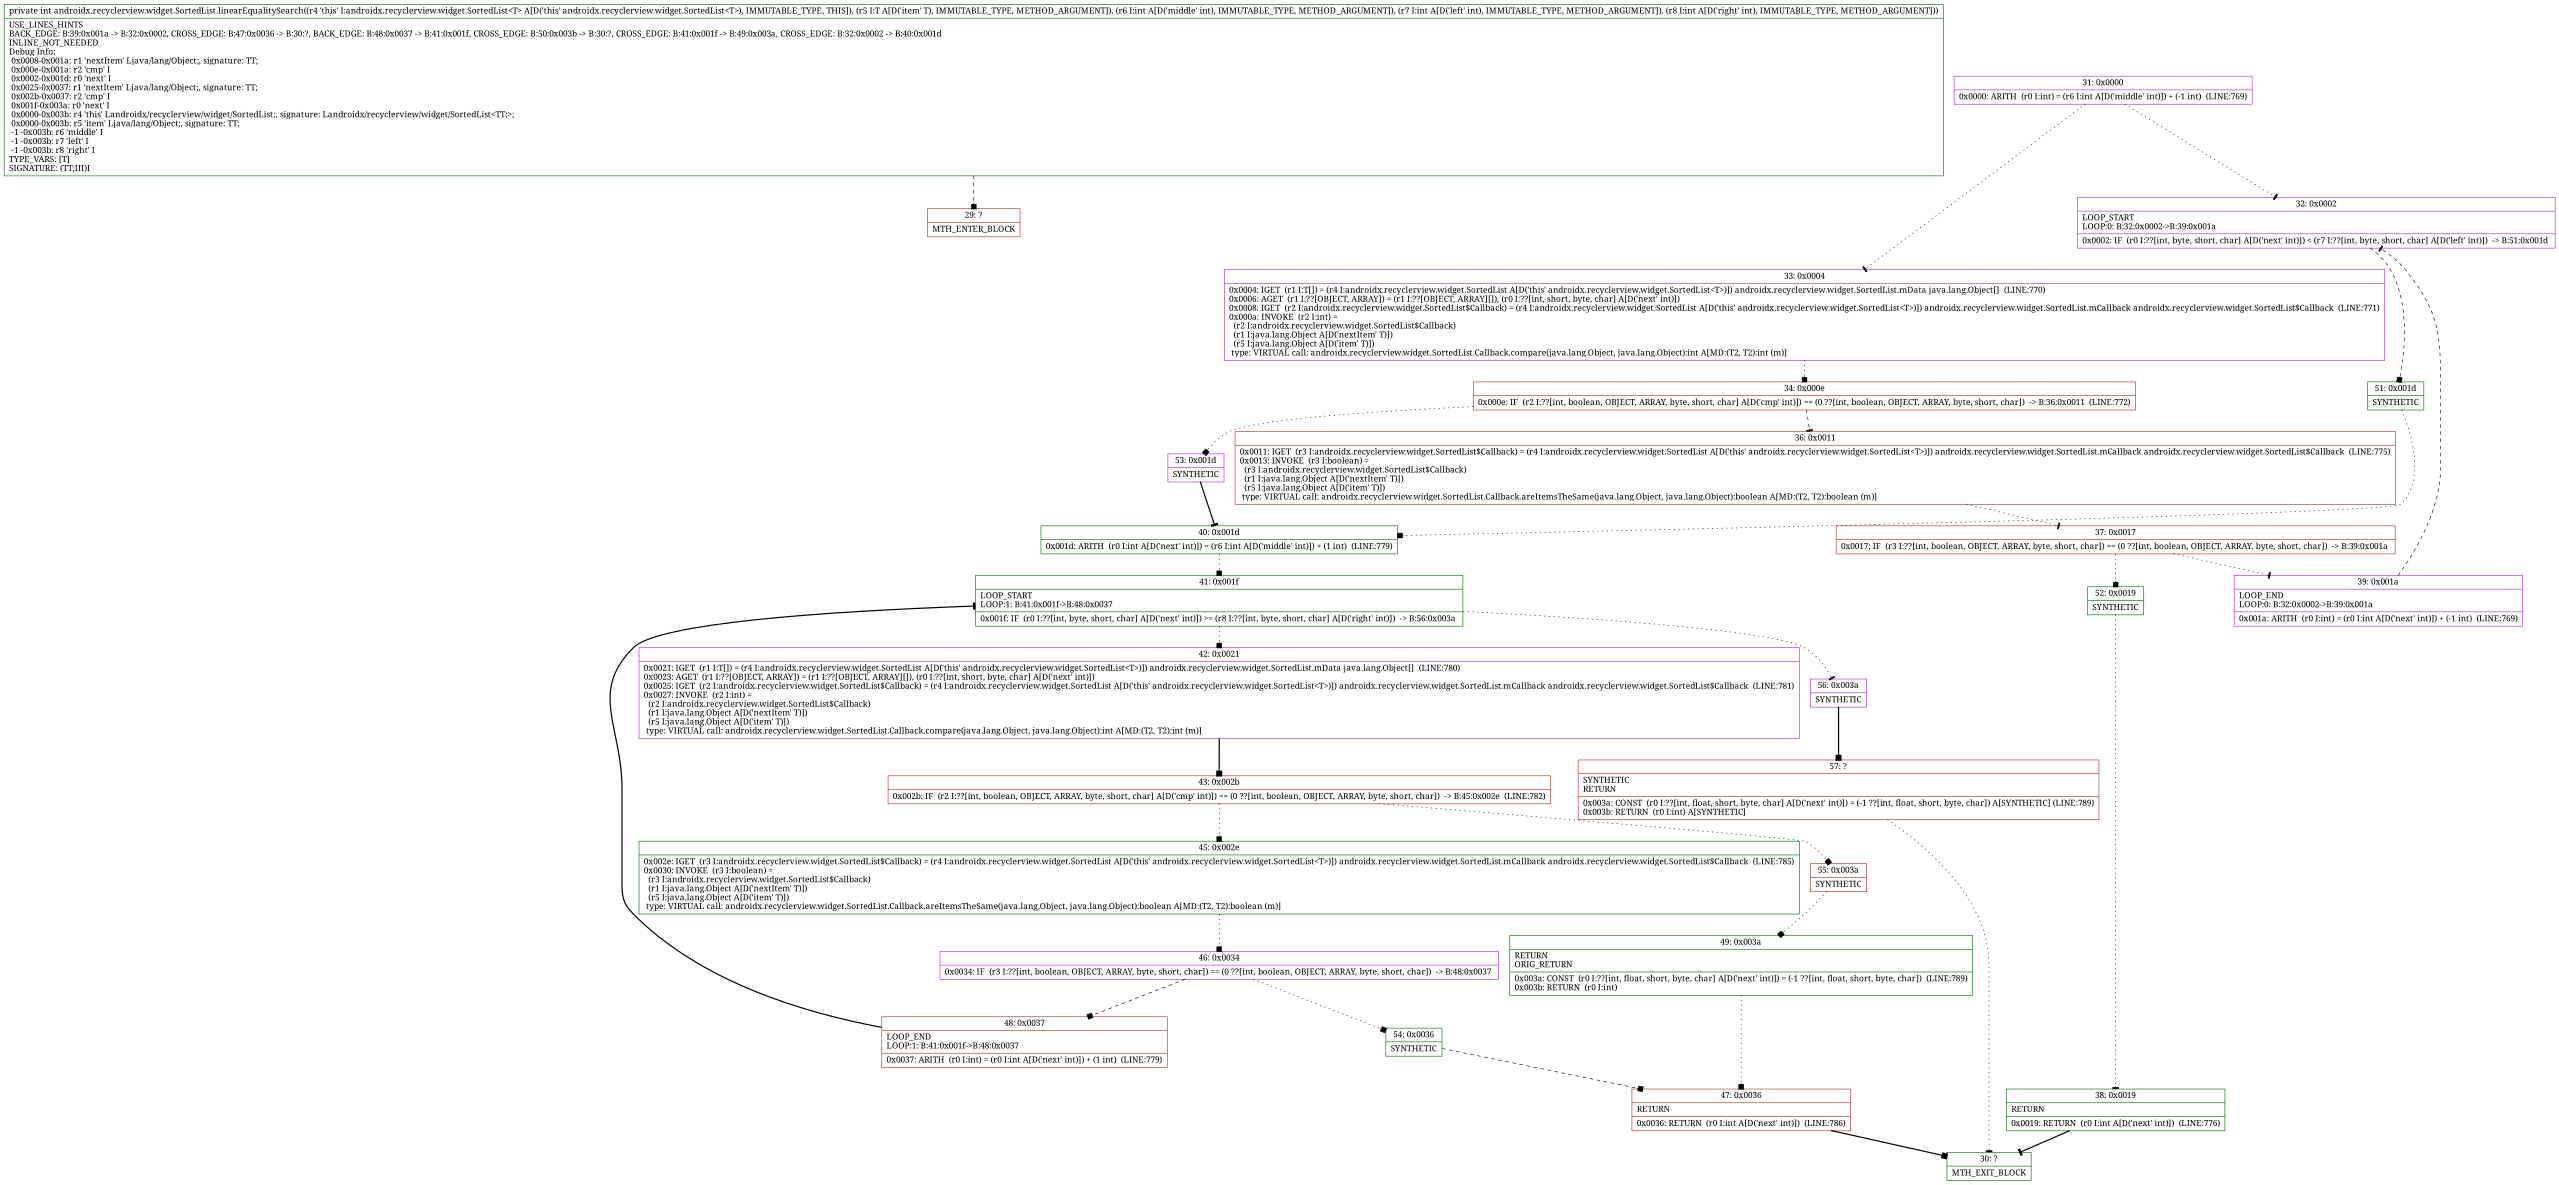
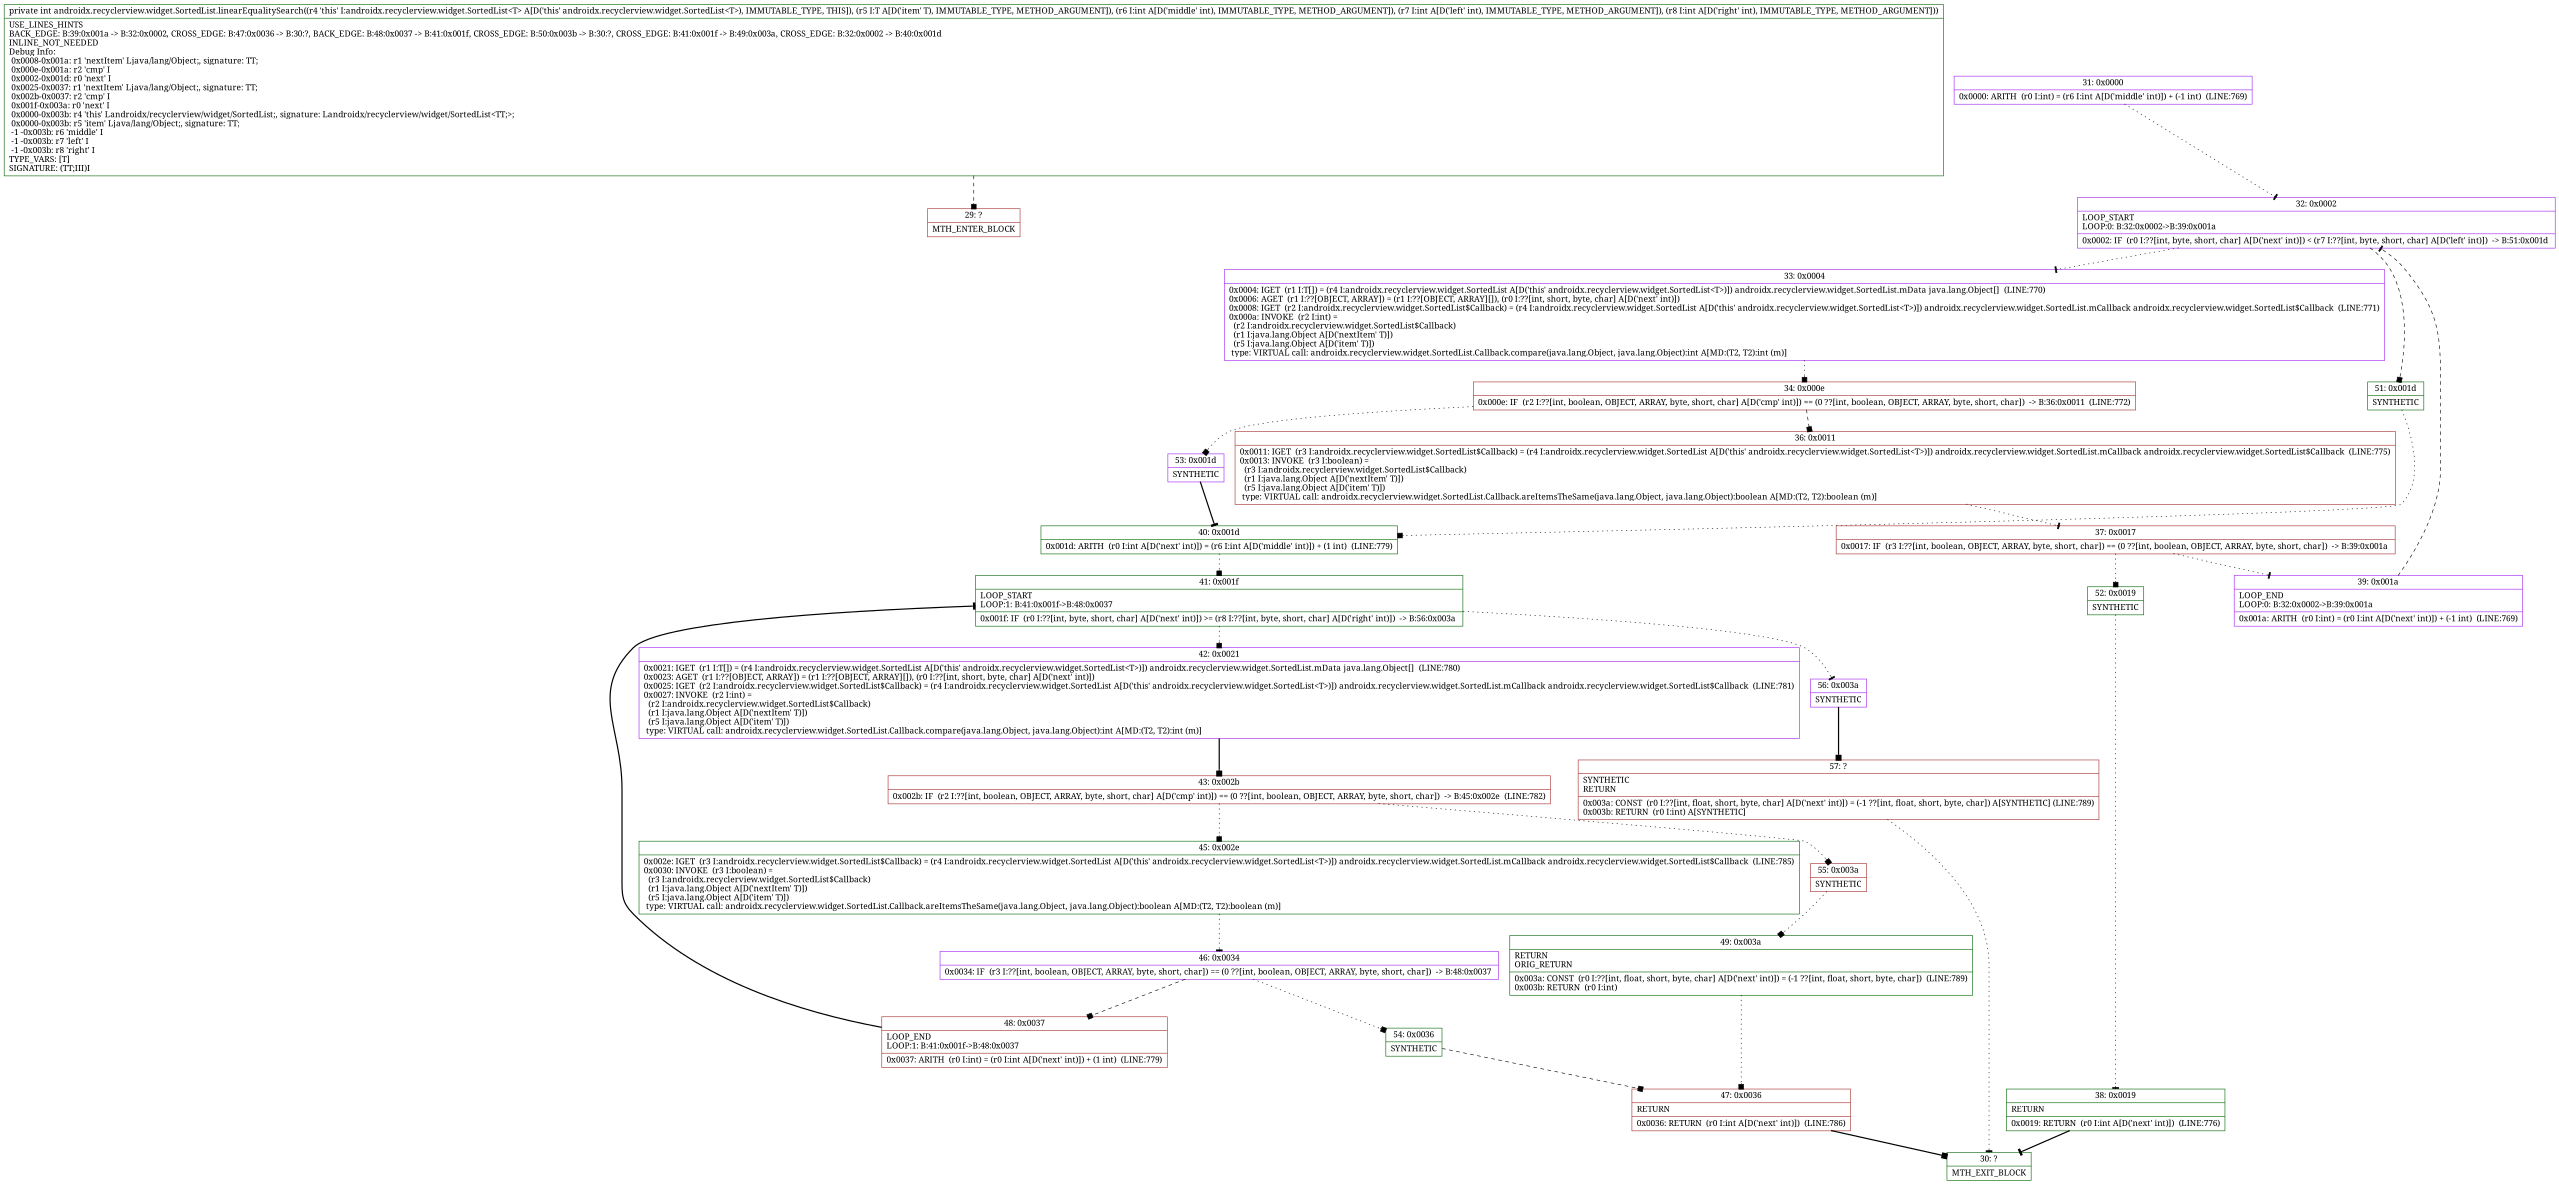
edge "31: 0x0000" -> "33: 0x0004": now "32: 0x0002" -> "33: 0x0004"
edge "34: 0x000e" -> "36: 0x0011": arrowhead tee -> box
edge "45: 0x002e" -> "46: 0x0034": arrowhead box -> tee
